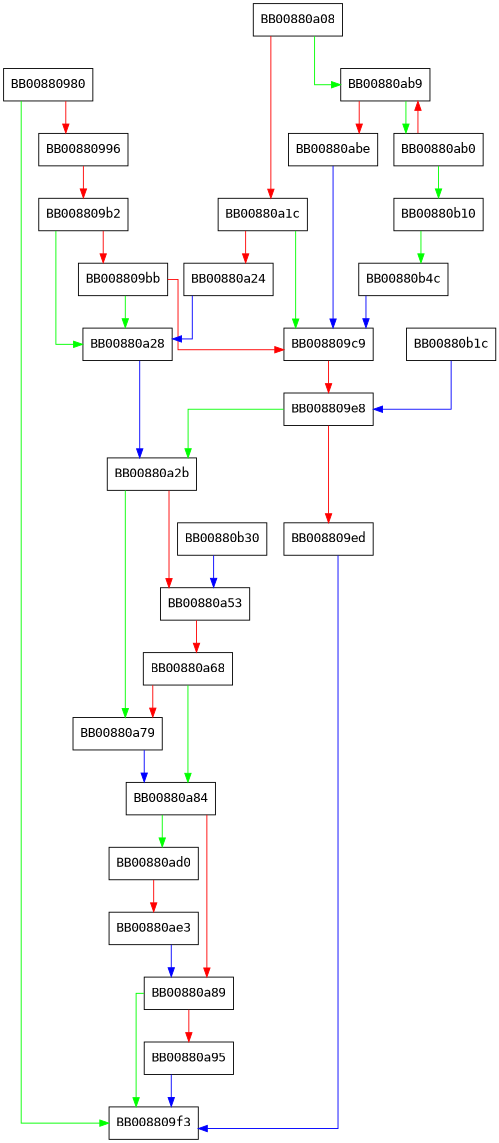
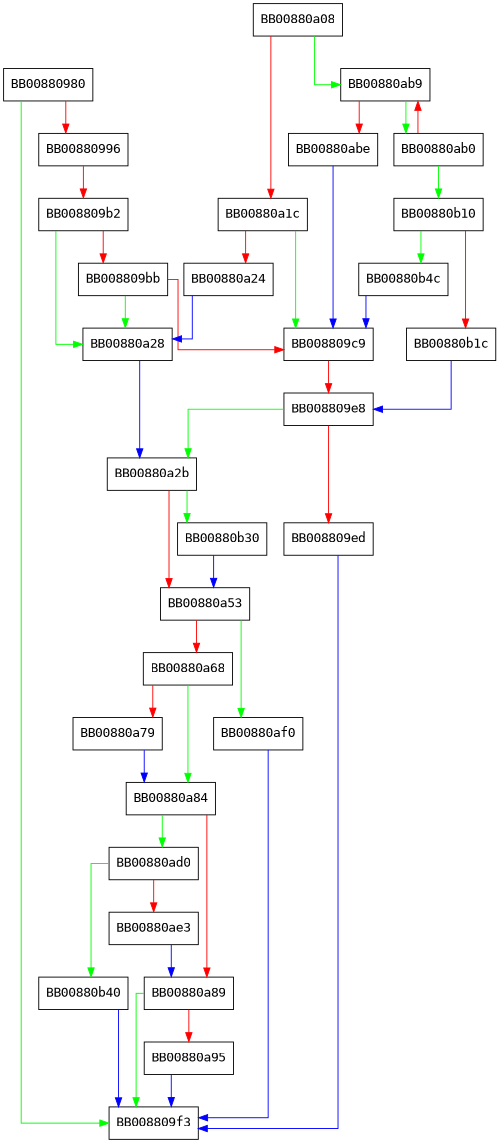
edge "BB00880b10" -> "BB00880b1c": added
edge "BB00880a2b" -> "BB00880a79": now "BB00880a2b" -> "BB00880b30"
node "BB00880af0": added
node "BB00880b40": added
